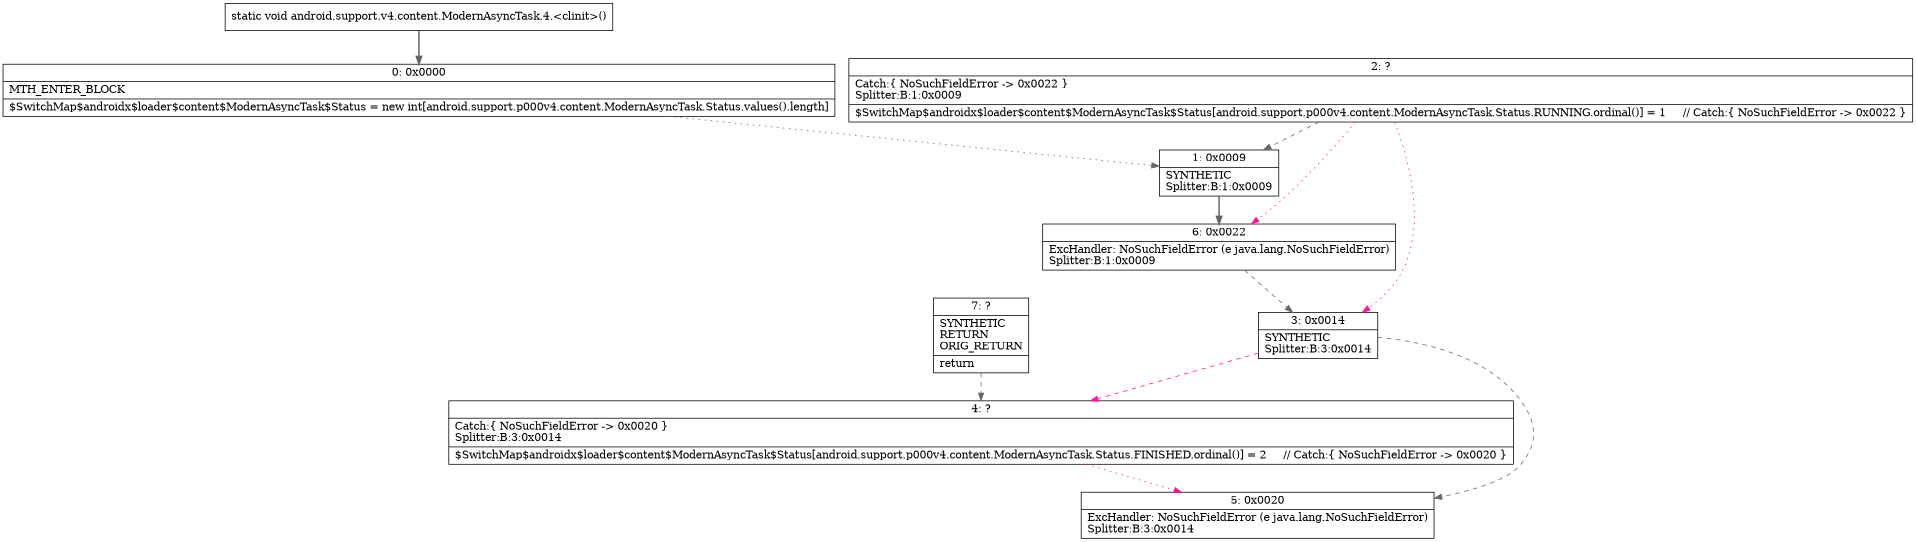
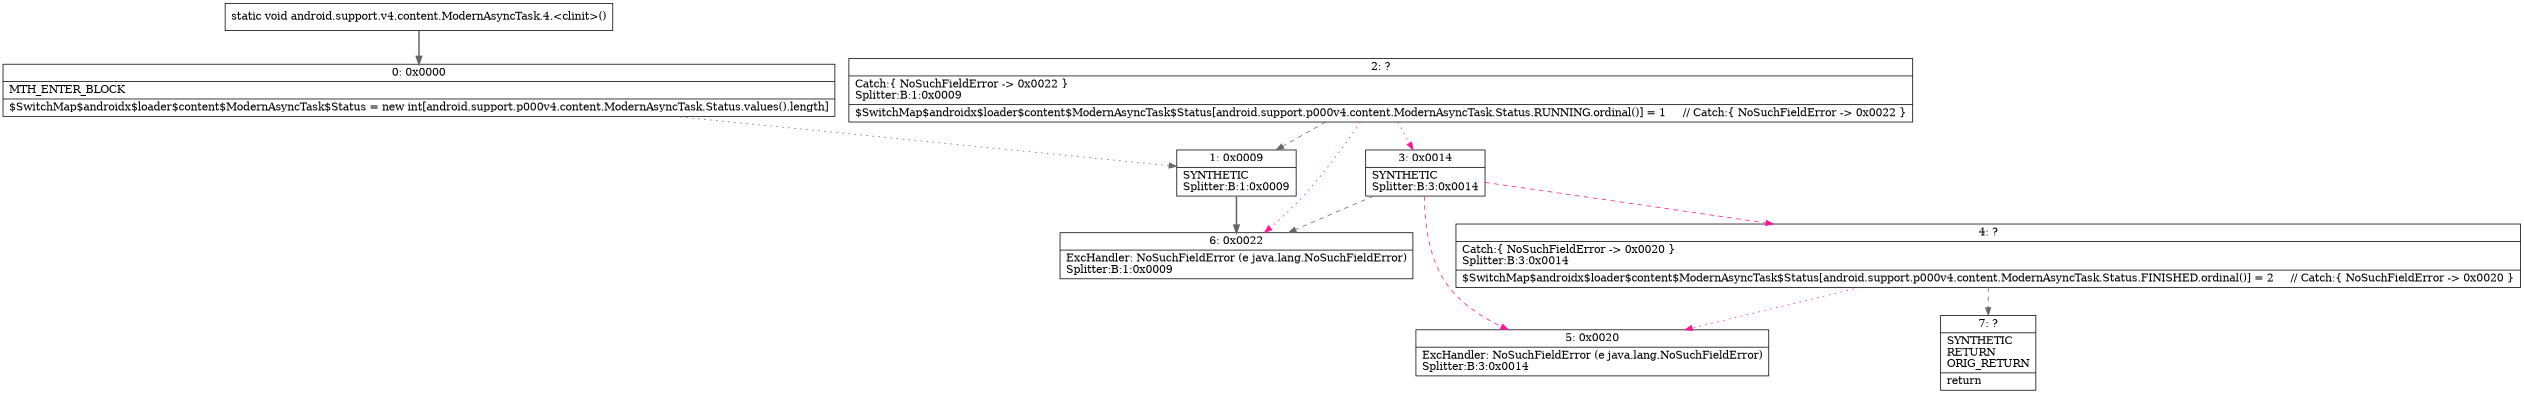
edge "6: 0x0022" -> "3: 0x0014": reversed
edge "7: ?" -> "4: ?": reversed
edge "3: 0x0014" -> "5: 0x0020": color gray40 -> deeppink
